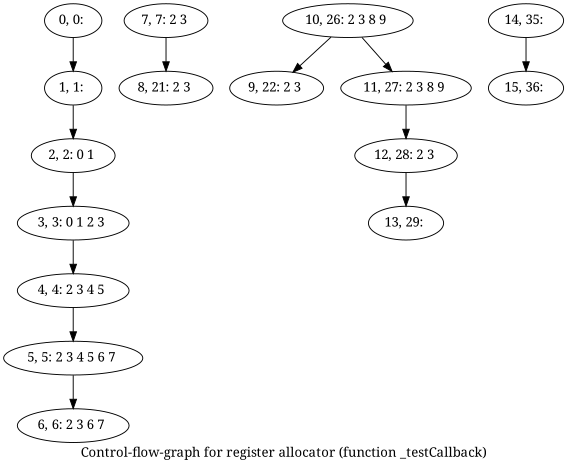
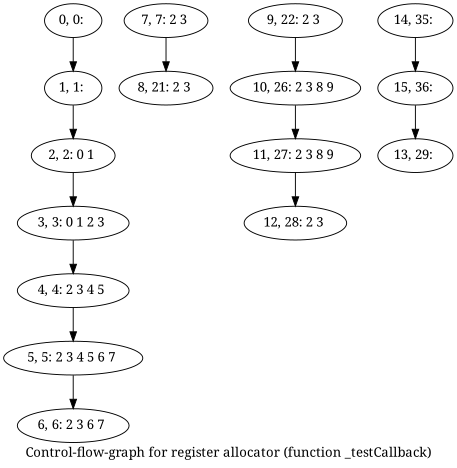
edge "10, 26: 2 3 8 9" -> "9, 22: 2 3": reversed
edge "12, 28: 2 3" -> "13, 29:": now "15, 36:" -> "13, 29:"
